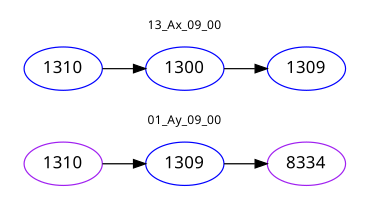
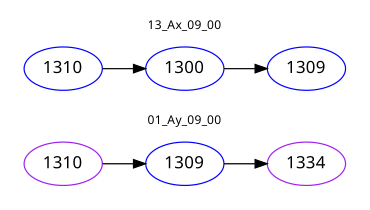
node "8334": label "8334" -> "1334"
